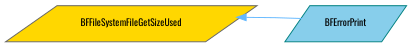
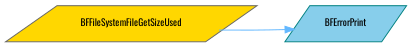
edge "BFErrorPrint" -> "BFFileSystemFileGetSizeUsed": reversed
